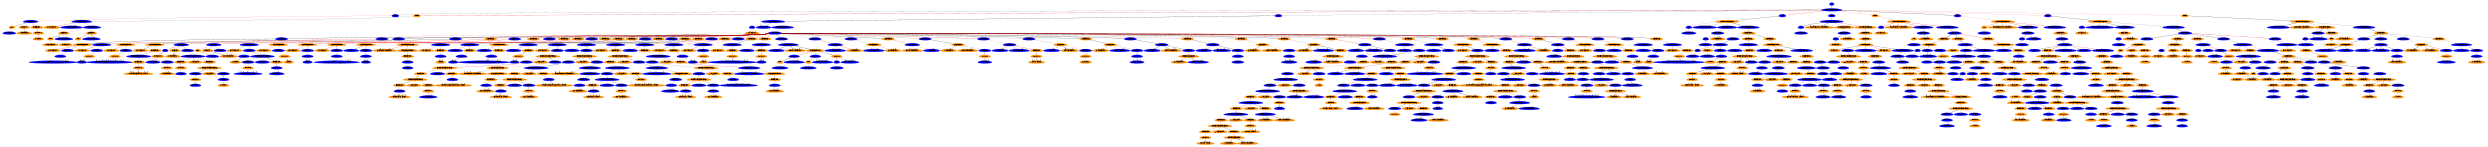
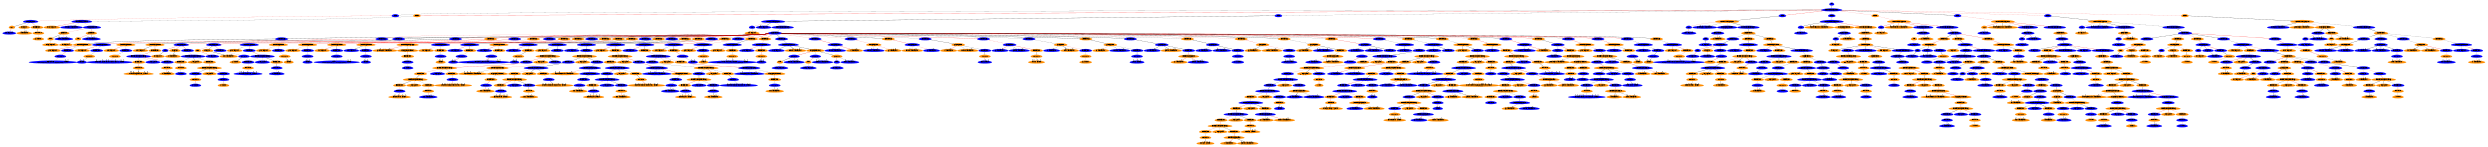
node "Esta es la iteracion:  (cadena)": removed
node "El de enmedio  (cadena)": added
node "son tres:  (cadena)": label "son tres:  (cadena)" -> "son else:  (cadena)"
